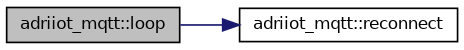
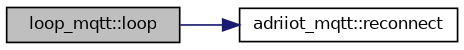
node "adriiot_mqtt::loop": label "adriiot_mqtt::loop" -> "loop_mqtt::loop"
